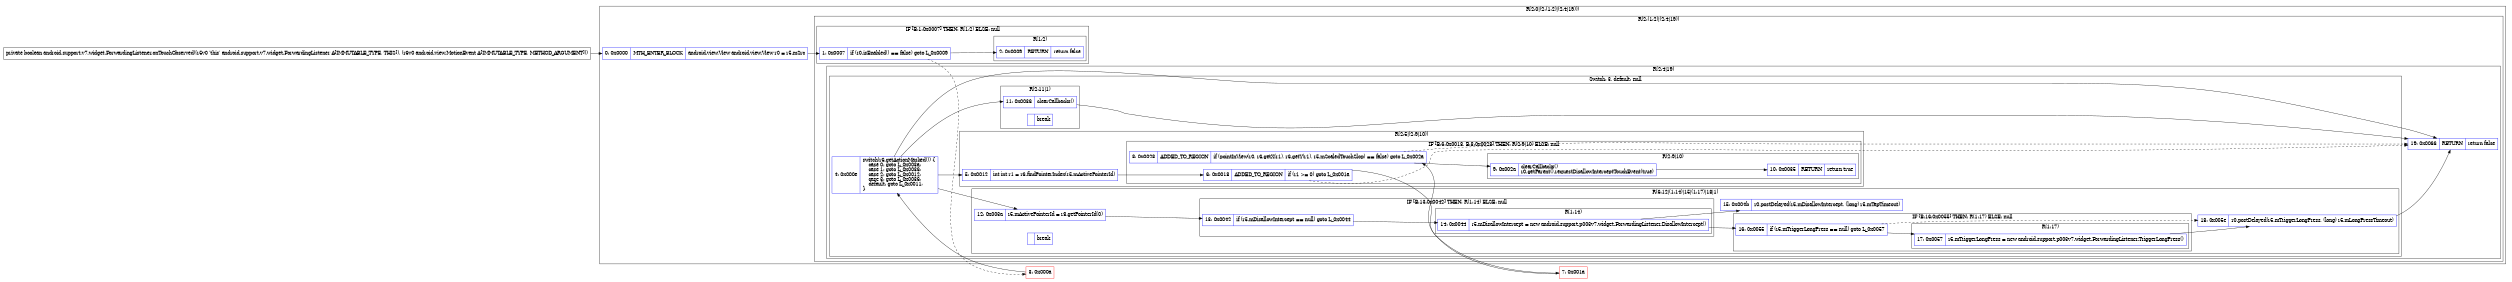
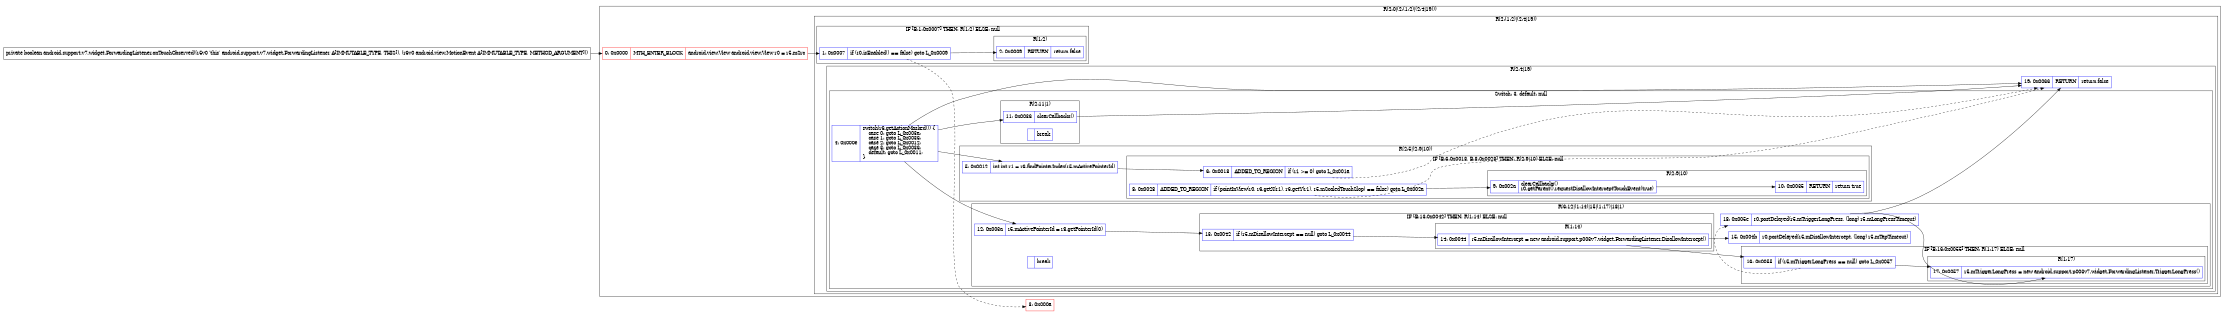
node "0: 0x0000": color blue -> red
edge "17: 0x0057" -> "18: 0x005e": reversed
edge "3: 0x000a" -> "4: 0x000e": removed
node "7: 0x001a": removed
